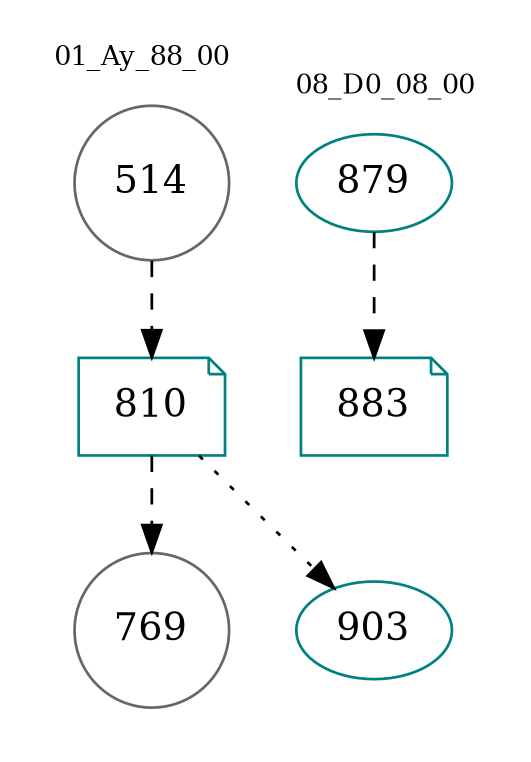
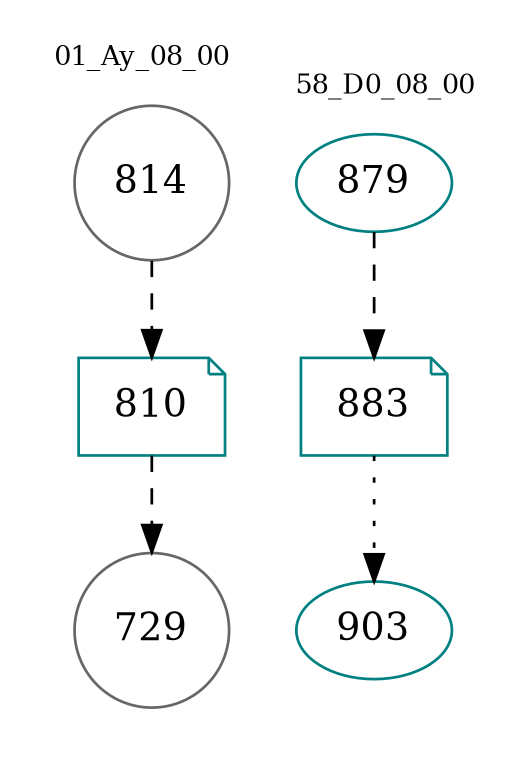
cluster "01_Ay_88_00": label "01_Ay_88_00" -> "01_Ay_08_00"
cluster "08_D0_08_00": label "08_D0_08_00" -> "58_D0_08_00"
node "514": label "514" -> "814"
edge "810" -> "903": now "883" -> "903"
node "769": label "769" -> "729"
